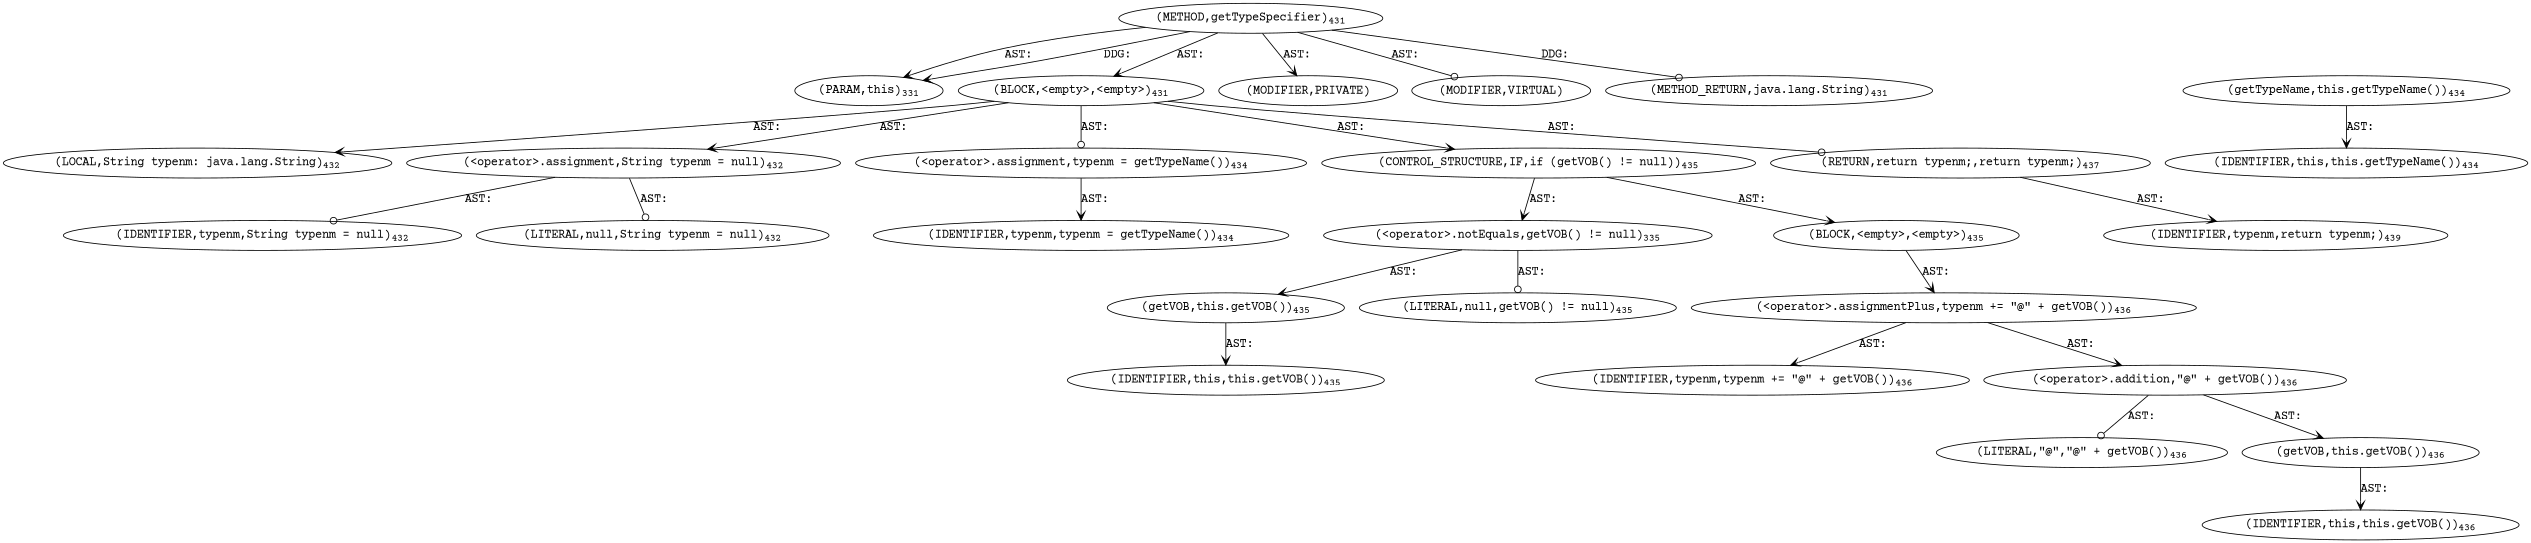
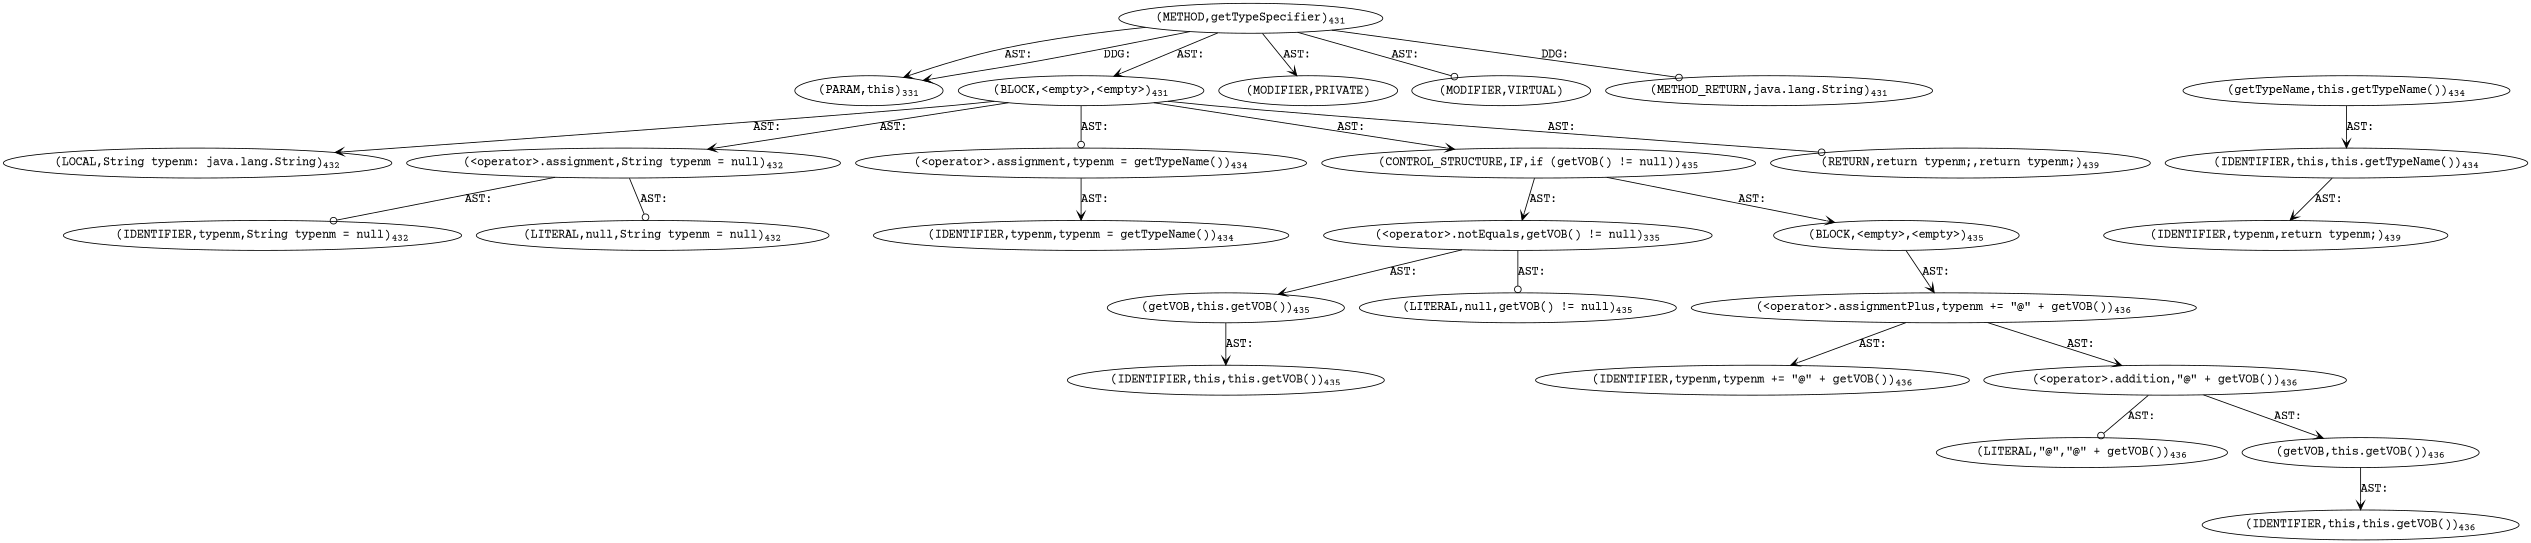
node "(RETURN,return typenm;,return typenm;)": text "437" -> "439"
edge "(RETURN,return typenm;,return typenm;)" -> "(IDENTIFIER,typenm,return typenm;)": now "(IDENTIFIER,this,this.getTypeName())" -> "(IDENTIFIER,typenm,return typenm;)"
